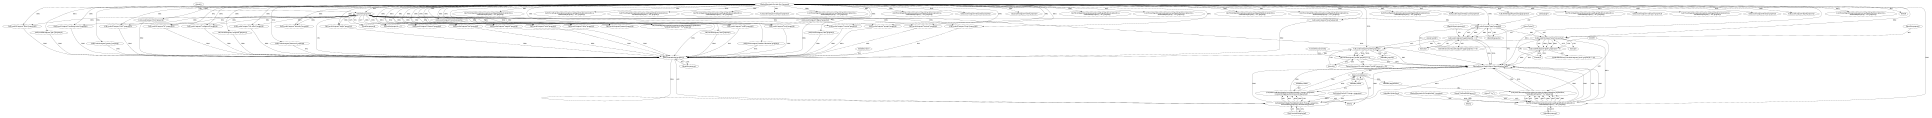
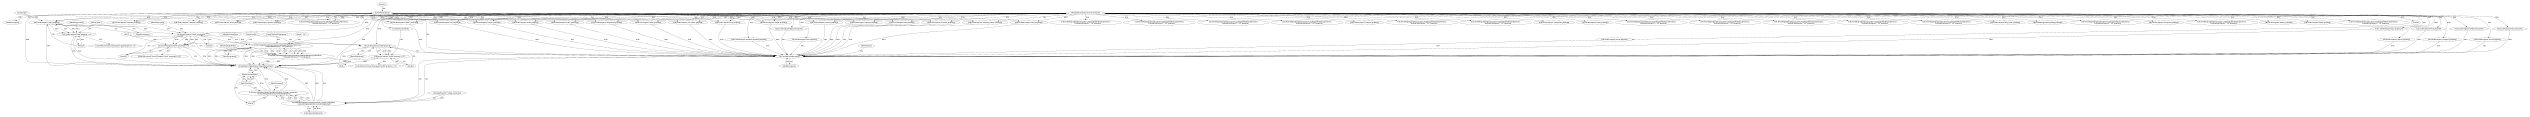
edge "(MethodParameterIn,const char *property)" -> "(Call,strlen(property))": now "(MethodParameterIn,const char *property)" -> "(ControlStructure,break;)"
node "(Call,strlen(property) <= 1)": removed
node "(MagickExport,geometry)": label "(MagickExport,geometry)" -> "(Identifier,geometry)"
edge "(Return,return(status);)" -> "(Identifier,MagickFalse)": now "(Return,return(status);)" -> "(MethodReturn,MagickExport MagickBooleanType)"
node "(MethodParameterIn,ExceptionInfo *exception)": removed
